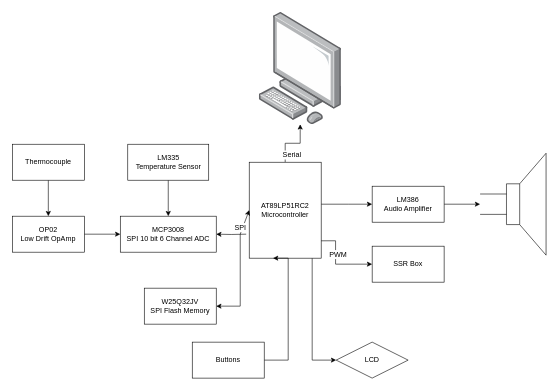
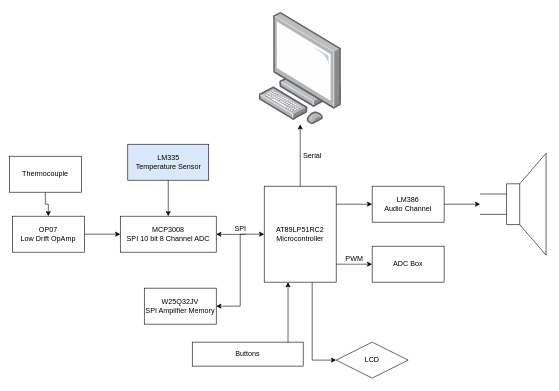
node "Thermocouple": moved (48, 162) -> (45, 174)
node "LM335 Temperature Sensor": fillcolor #ffffff -> #dae8fc
node "LM386 Audio Amplifier": label "LM386 Audio Amplifier" -> "LM386 Audio Channel"
node "AT89LP51RC2 Microcontroller": moved (285, 210) -> (300, 234)
node "OP02 Low Drift OpAmp": label "OP02 Low Drift OpAmp" -> "OP07 Low Drift OpAmp"
node "MCP3008 SPI 10 bit 6 Channel ADC": label "MCP3008 SPI 10 bit 6 Channel ADC" -> "MCP3008 SPI 10 bit 8 Channel ADC"
node "SSR Box": label "SSR Box" -> "ADC Box"
node "W25Q32JV SPI Flash Memory": label "W25Q32JV SPI Flash Memory" -> "W25Q32JV SPI Amplifier Memory"
node "Buttons": size 72x36 -> 111x24
